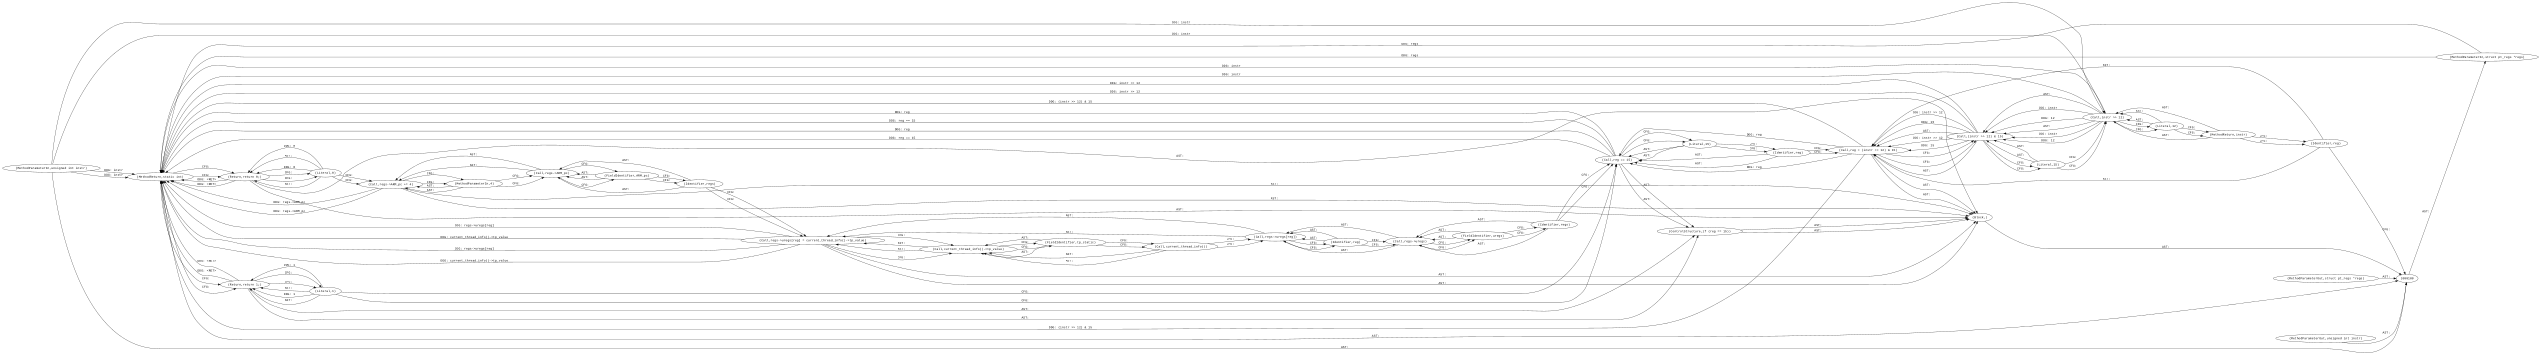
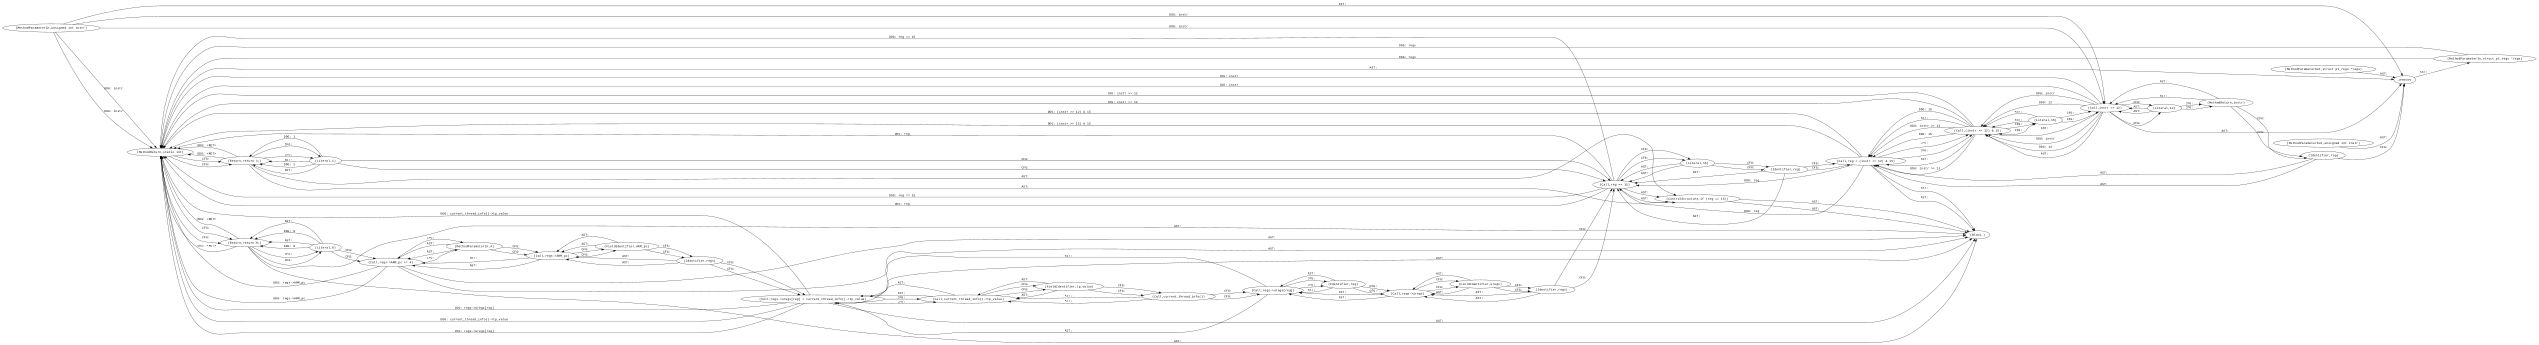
node "(FieldIdentifier,tp_static)": label "(FieldIdentifier,tp_static)" -> "(FieldIdentifier,tp_value)"
edge "(Block,)" -> "1000100": now "(Call,instr >> 12)" -> "1000100"
